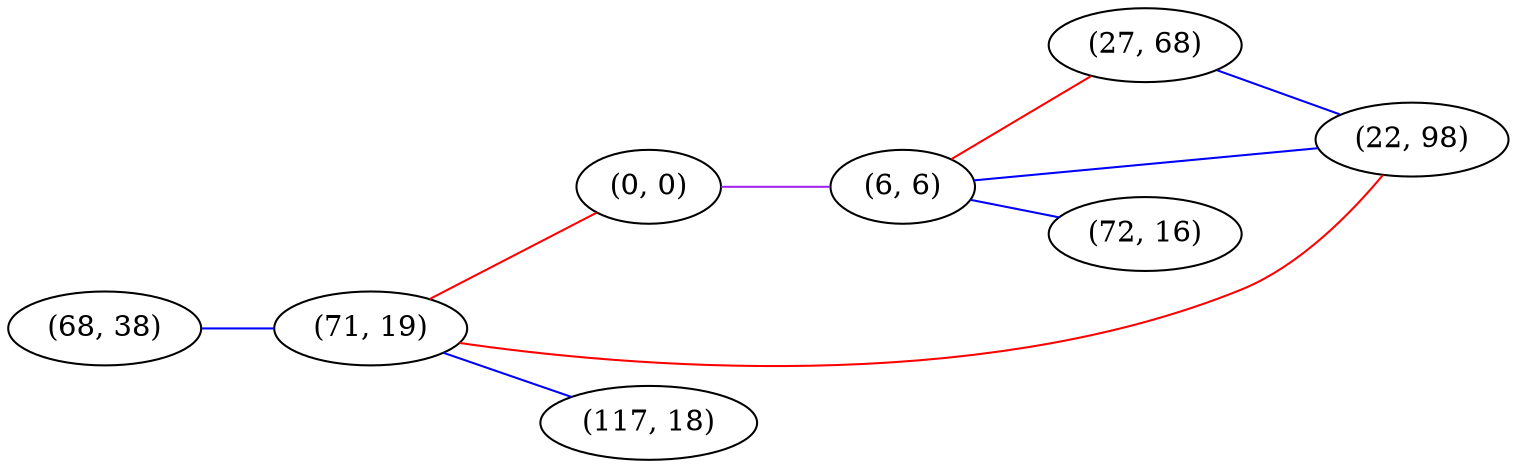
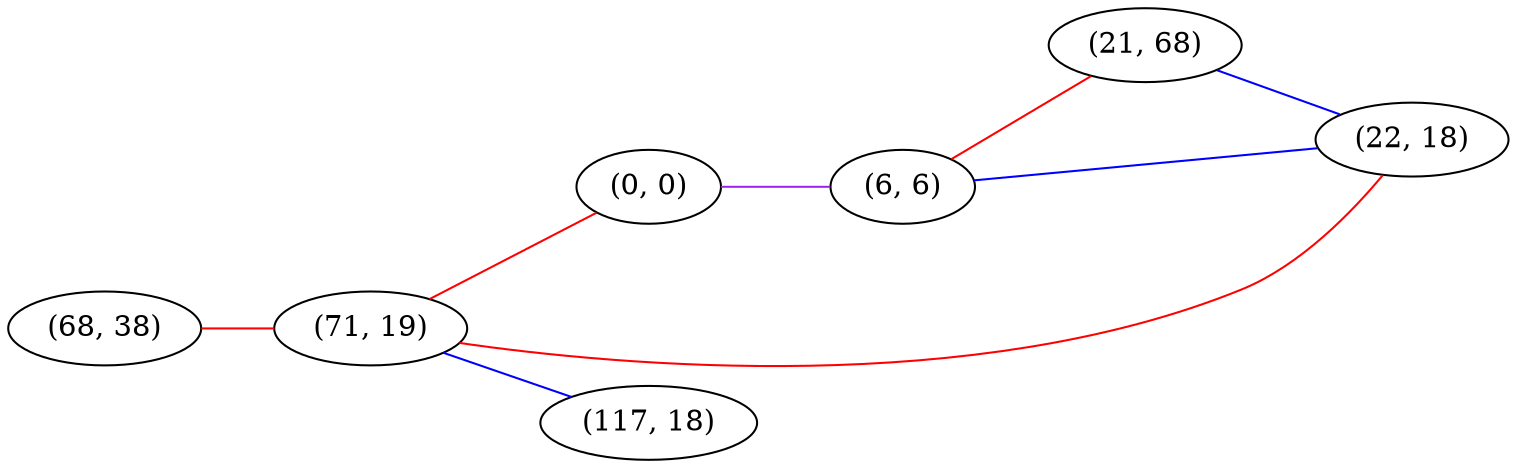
node "(27, 68)": label "(27, 68)" -> "(21, 68)"
node "(22, 98)": label "(22, 98)" -> "(22, 18)"
node "(72, 16)": removed
edge "(68, 38)" -- "(71, 19)": color blue -> red
